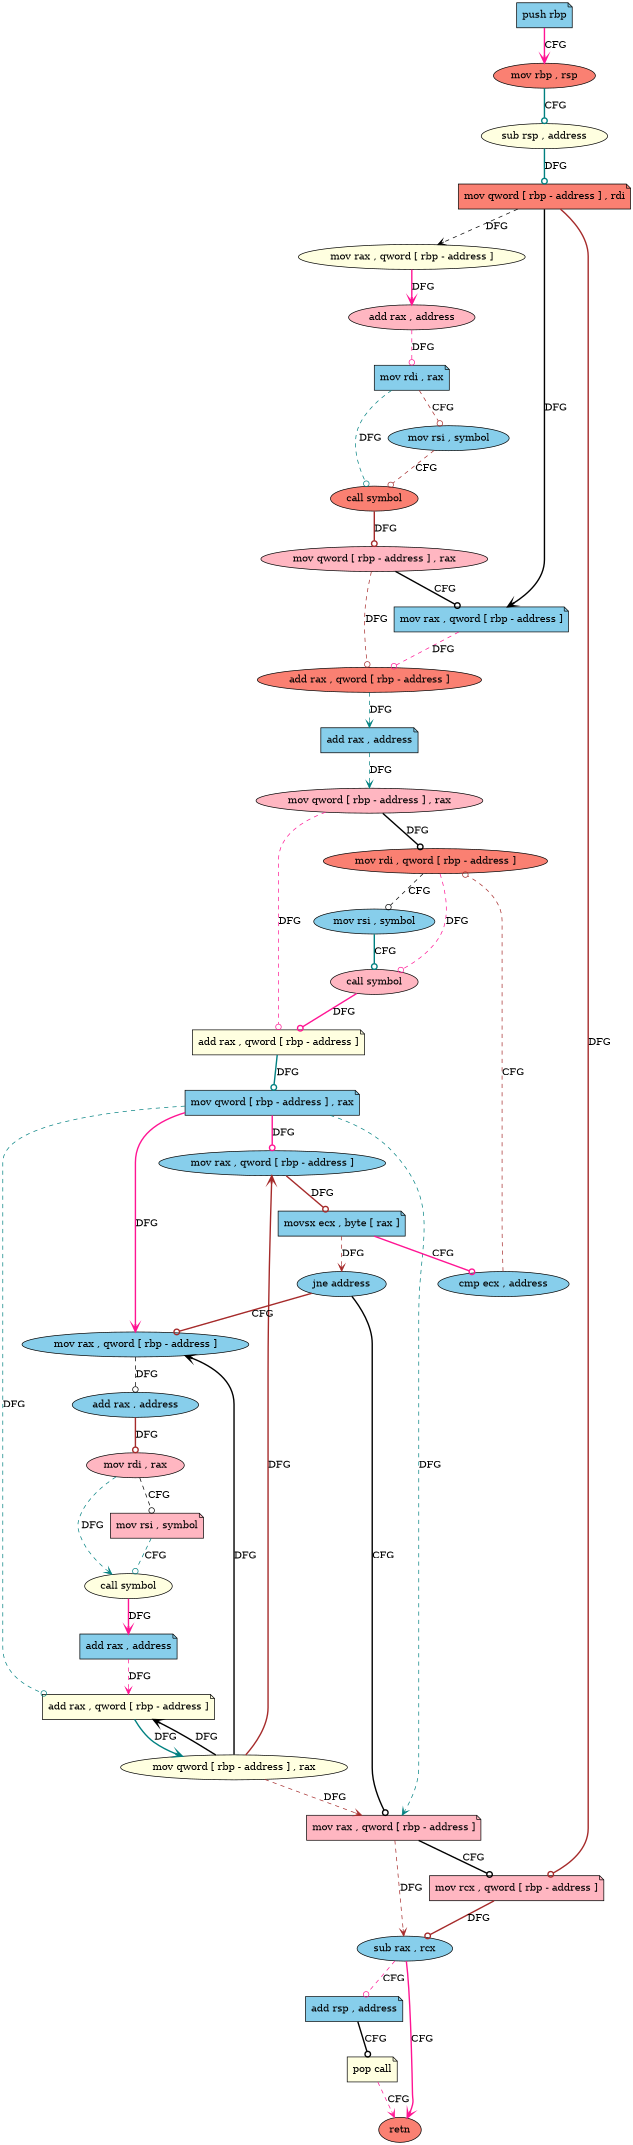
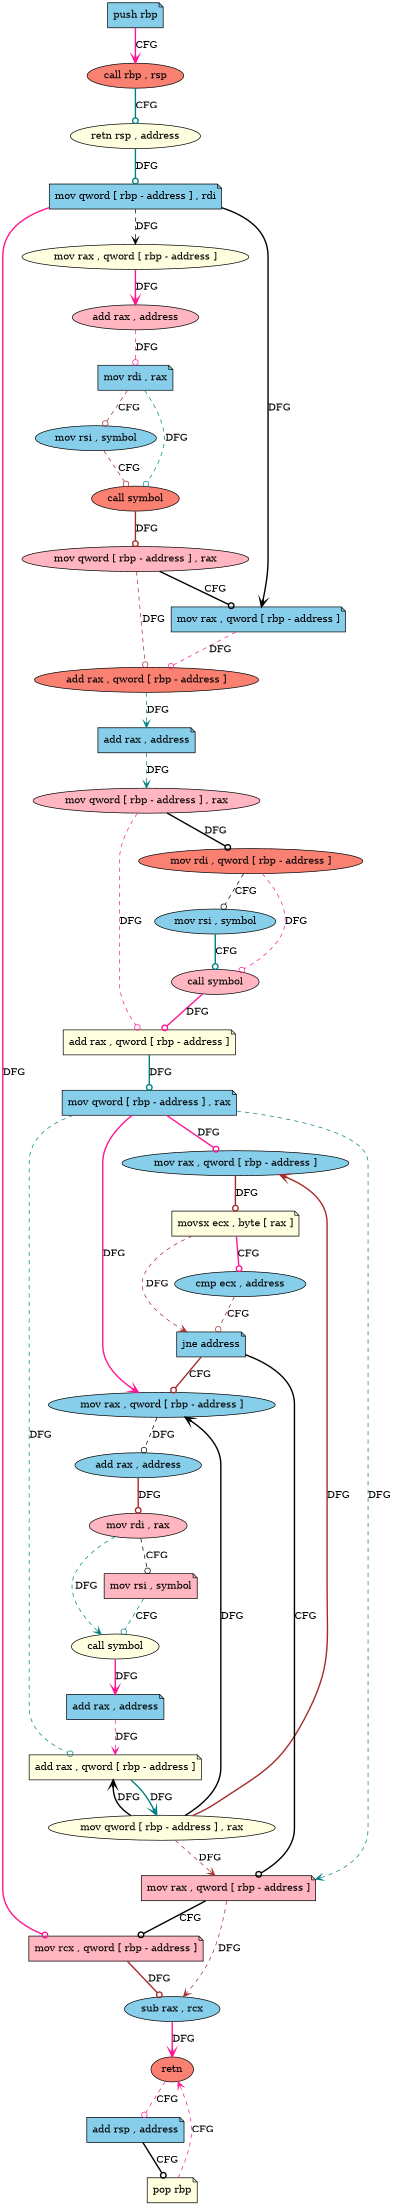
node "mov rbp , rsp": label "mov rbp , rsp" -> "call rbp , rsp"
node "sub rsp , address": label "sub rsp , address" -> "retn rsp , address"
node "mov qword [ rbp - address ] , rdi": fillcolor salmon -> skyblue
edge "mov qword [ rbp - address ] , rdi" -> "mov rcx , qword [ rbp - address ]": color brown -> deeppink
edge "cmp ecx , address" -> "mov rdi , qword [ rbp - address ]": now "cmp ecx , address" -> "jne address"
node "movsx ecx , byte [ rax ]": fillcolor skyblue -> lightyellow
node "jne address": shape ellipse -> note
edge "sub rax , rcx" -> "add rsp , address": now "retn" -> "add rsp , address"
edge "sub rax , rcx" -> "retn": label "CFG" -> "DFG"
node "pop call": label "pop call" -> "pop rbp"
